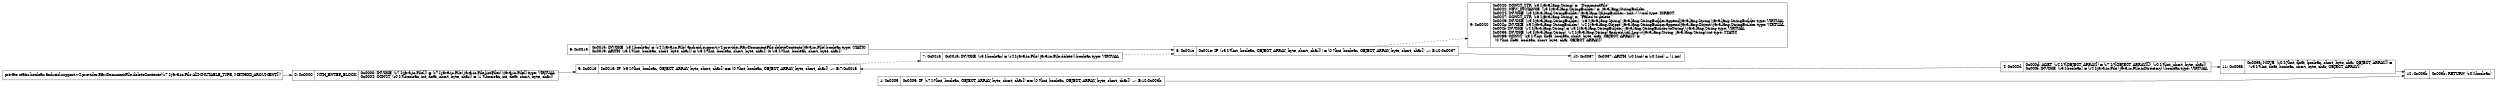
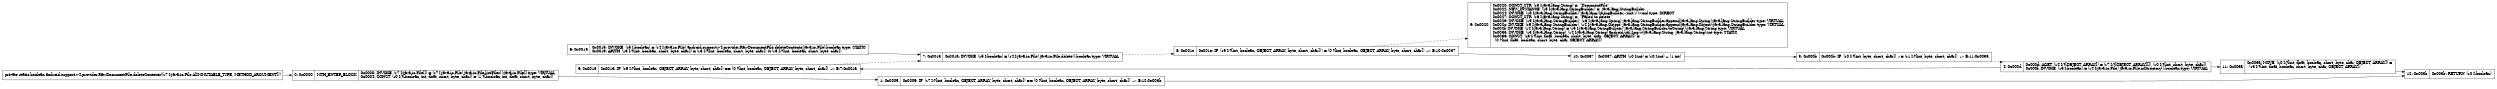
edge "6: 0x0015" -> "8: 0x001e": now "6: 0x0015" -> "7: 0x001a"
node "3: 0x000b": added
edge "0: 0x0000" -> "5: 0x0013": now "0: 0x0000" -> "1: 0x0005"
